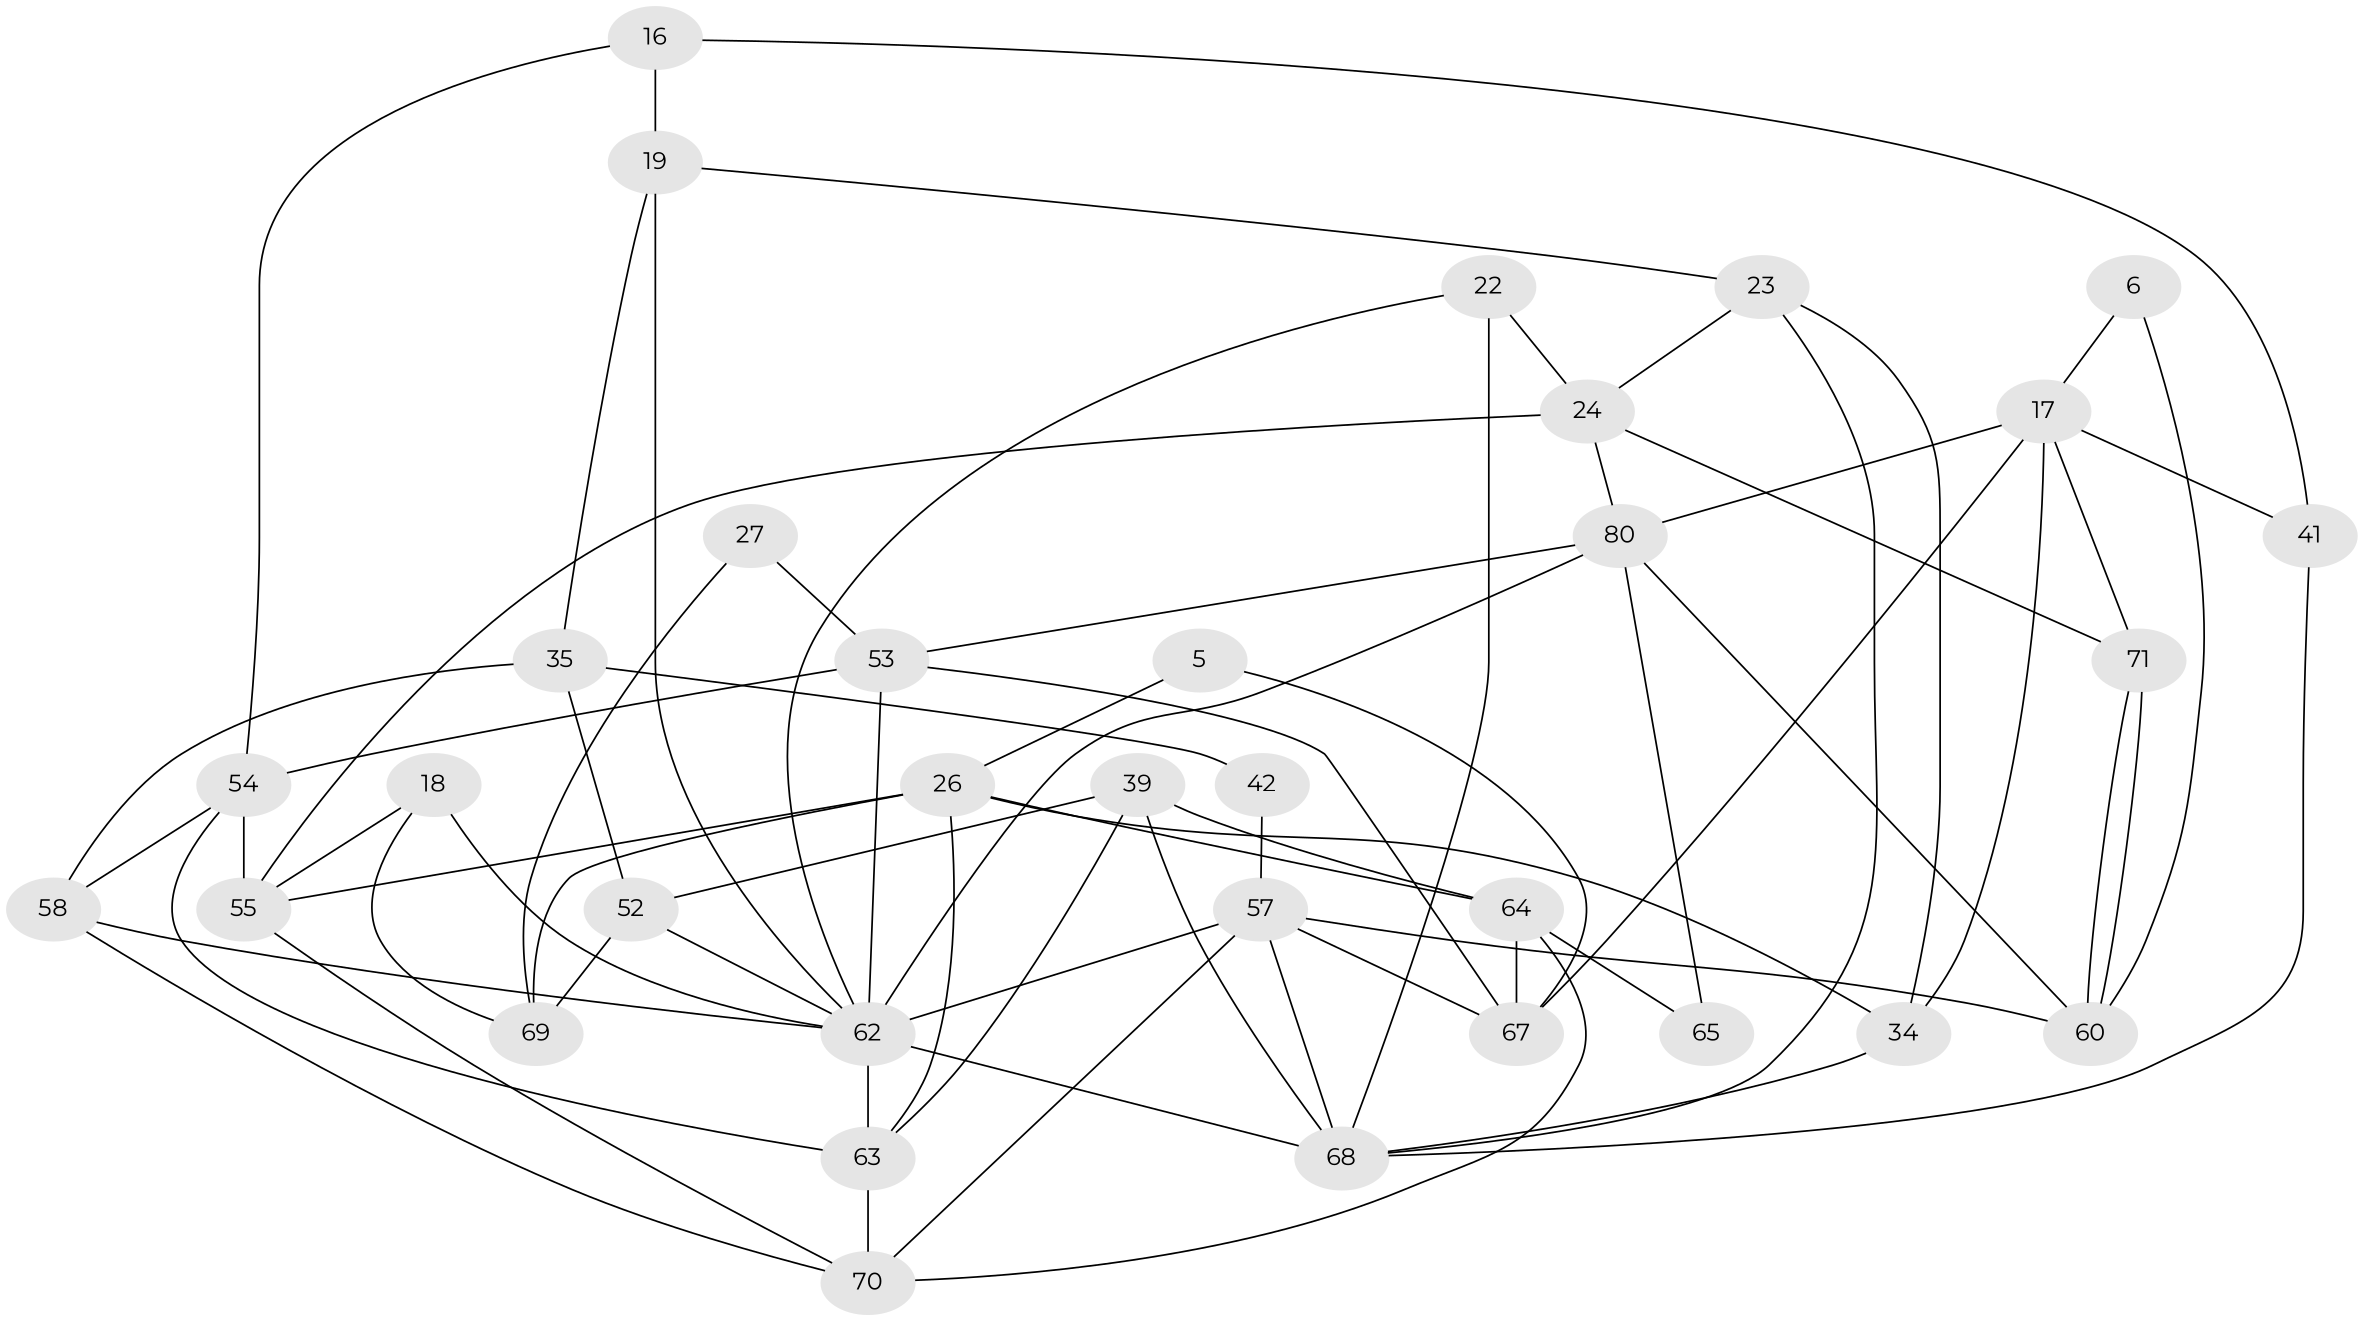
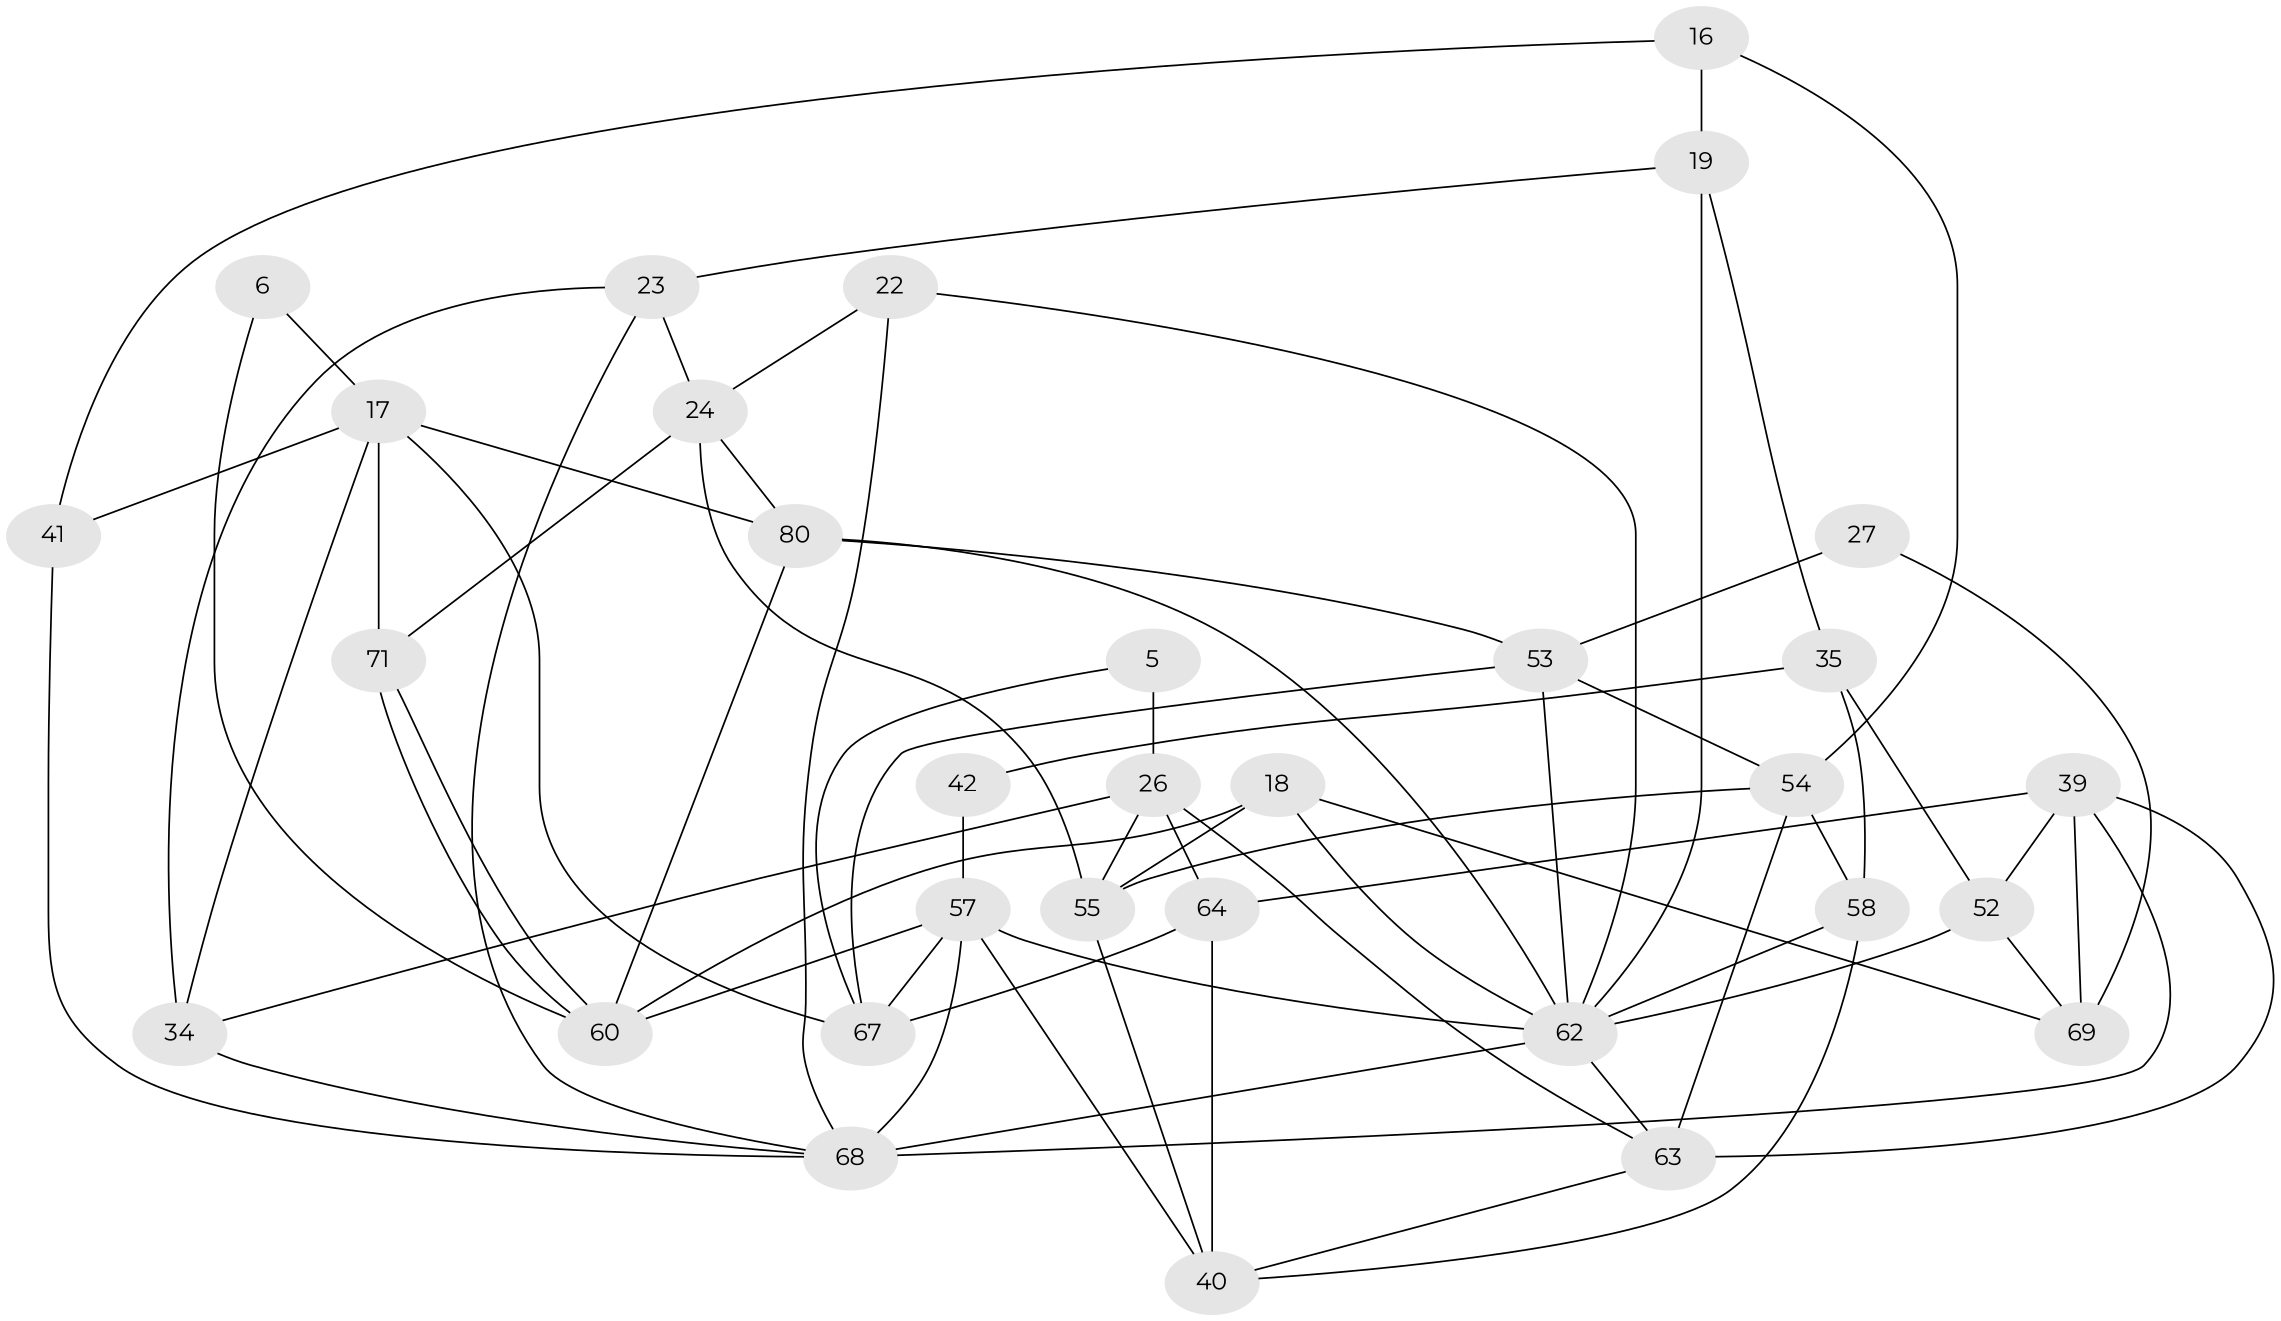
edge "26" -- "69": now "39" -- "69"
edge "18" -- "60": added
node "65": removed
node "70": label "70" -> "40"
